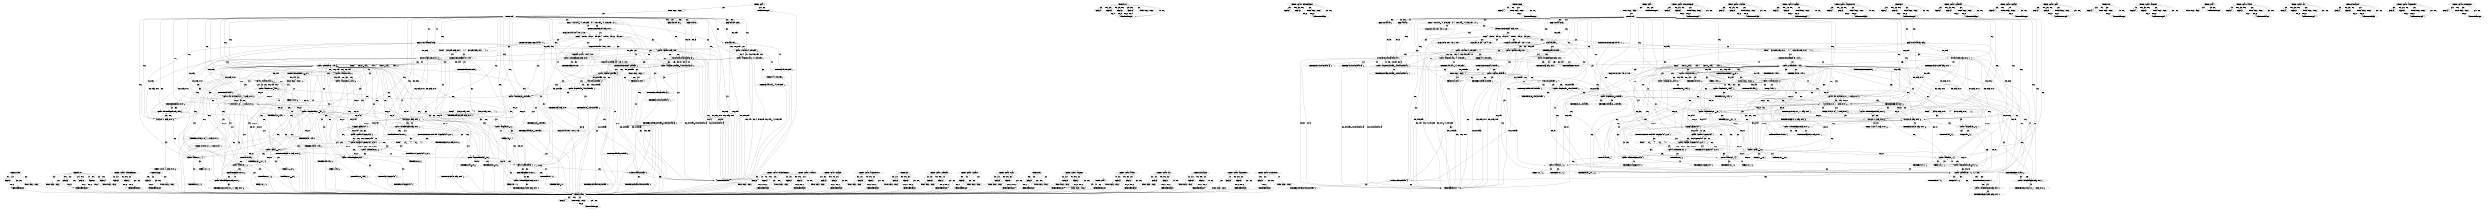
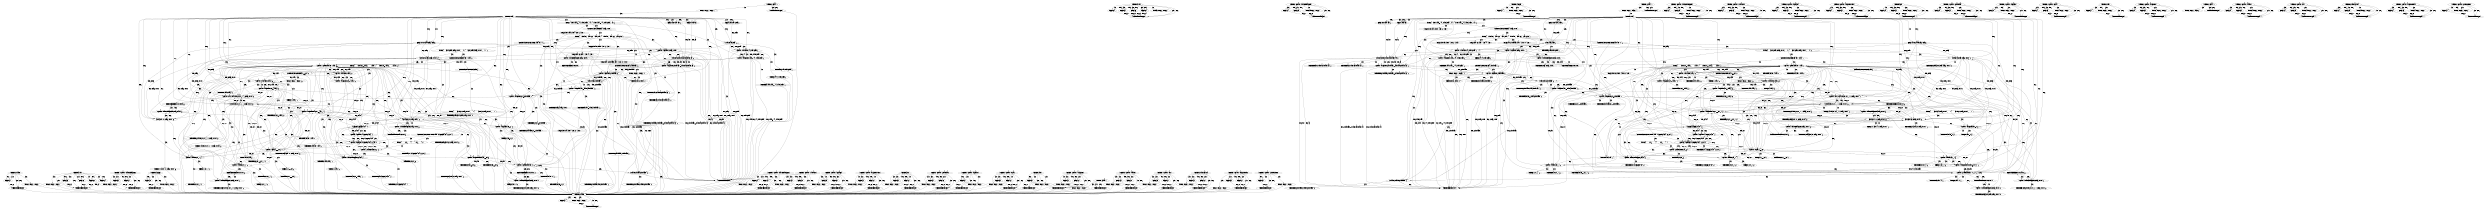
edge "(<operator>.assignmentMinus,len -= cut + 1)" -> "(IDENTIFIER,len,len -= cut + 1)": label "AST: " -> "DDG: 79 - strlen(prefix)"
